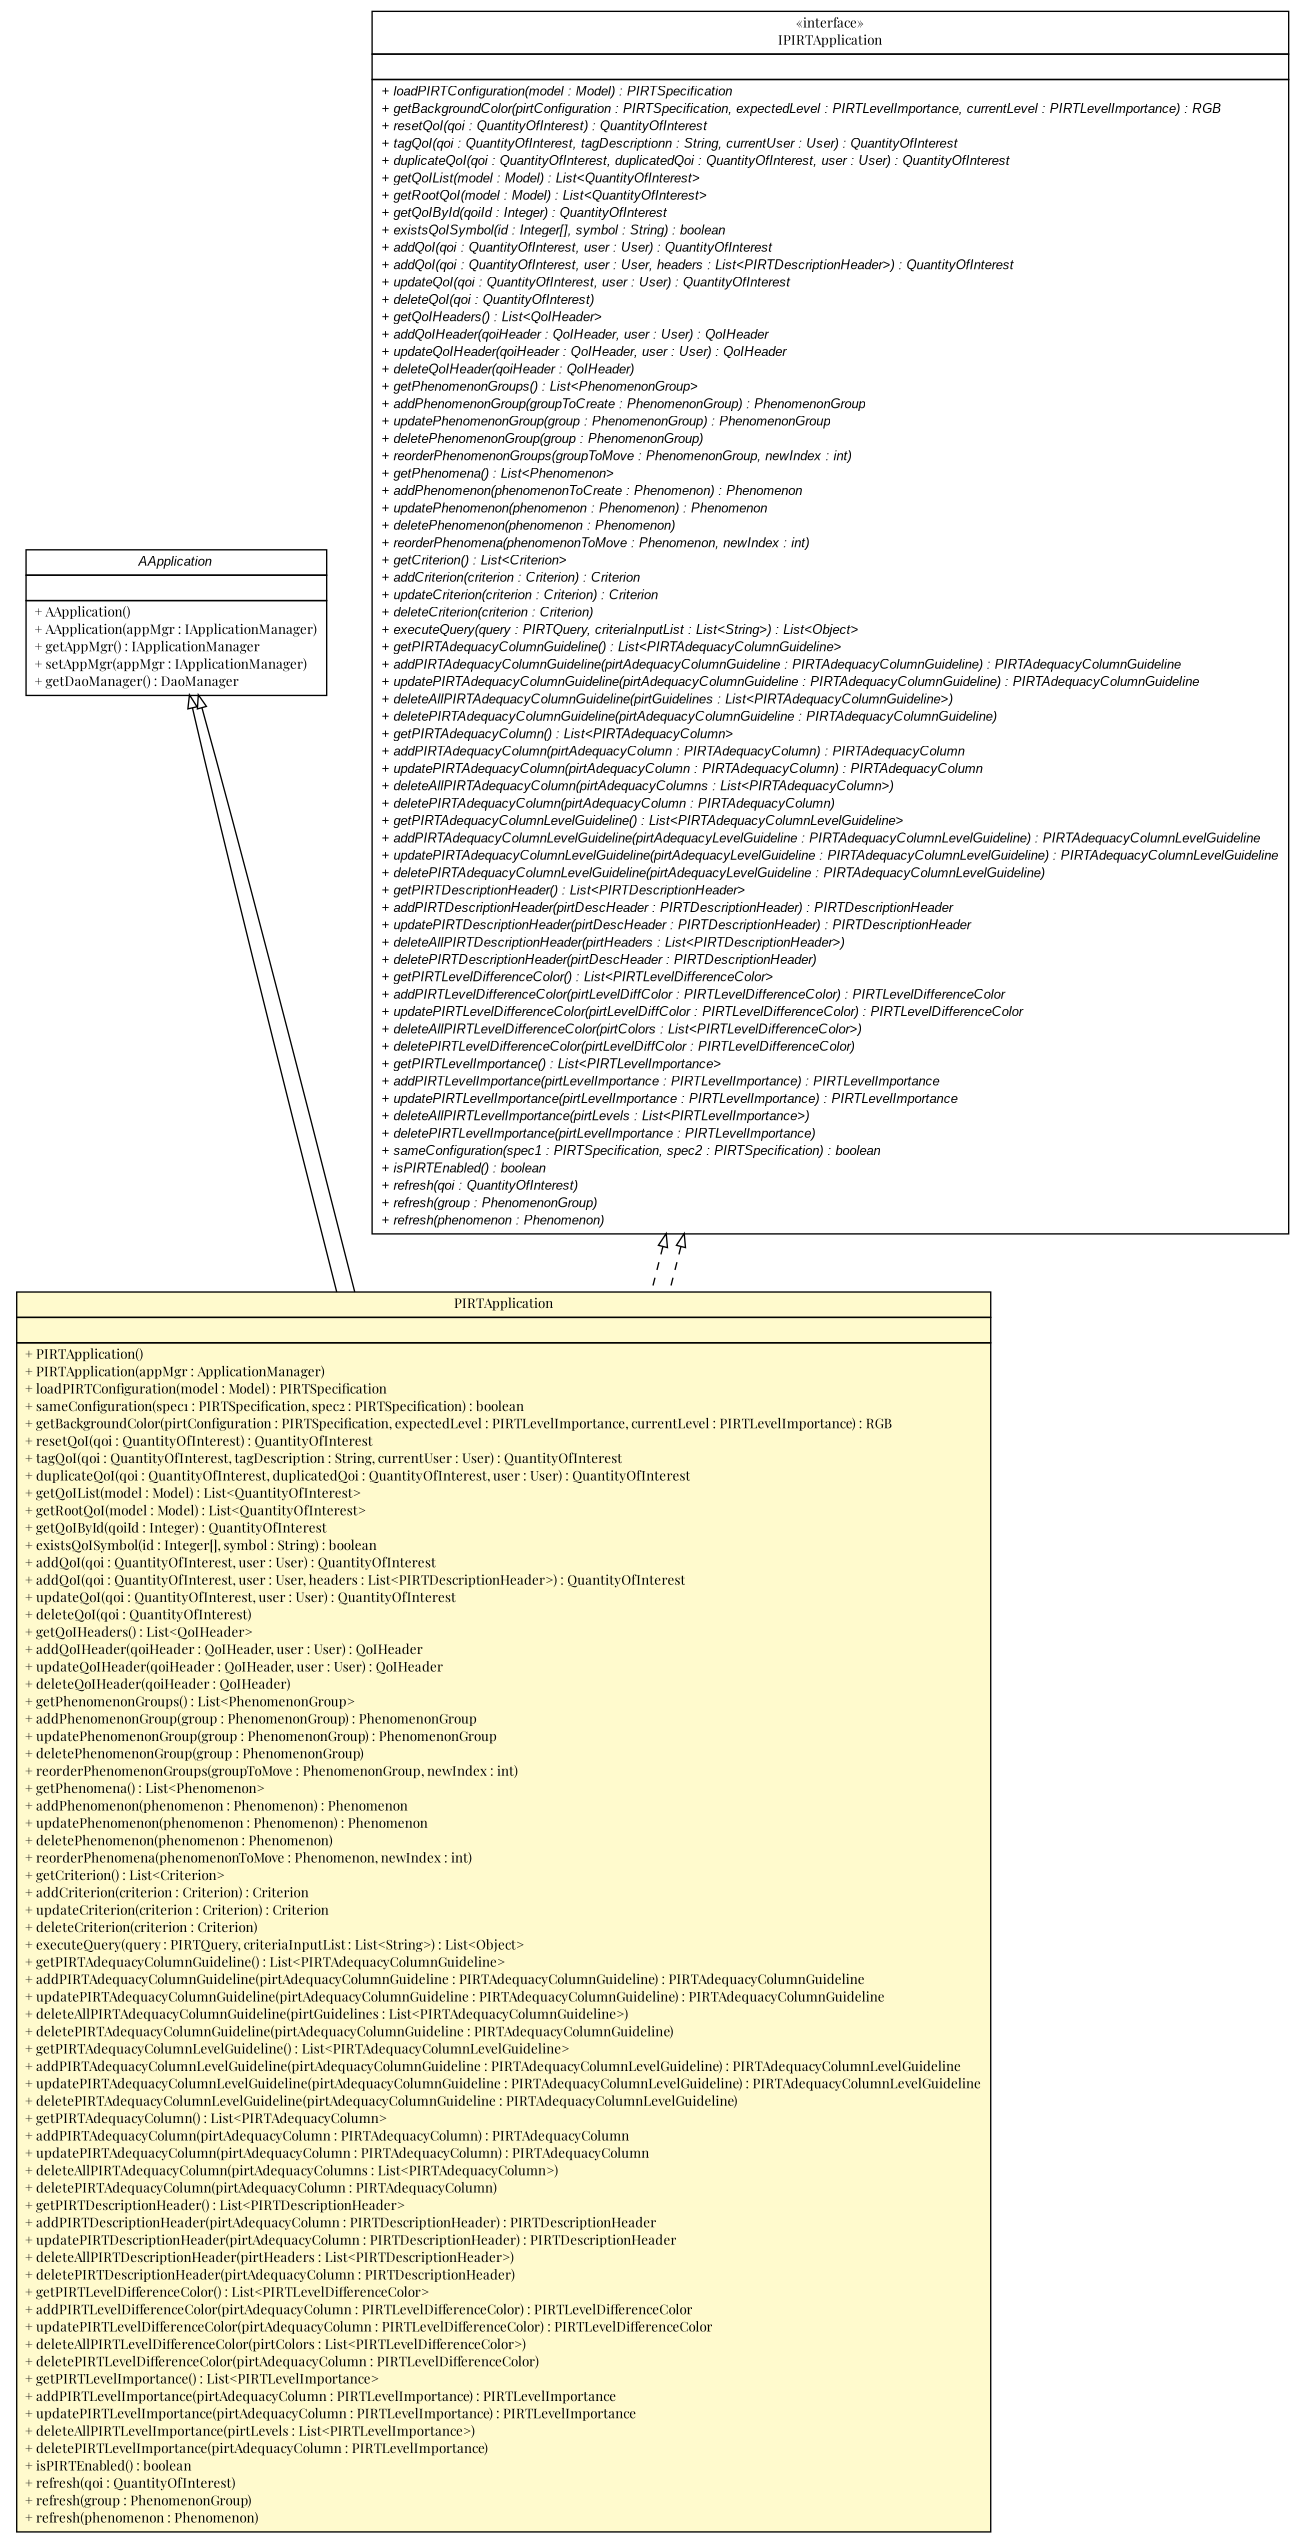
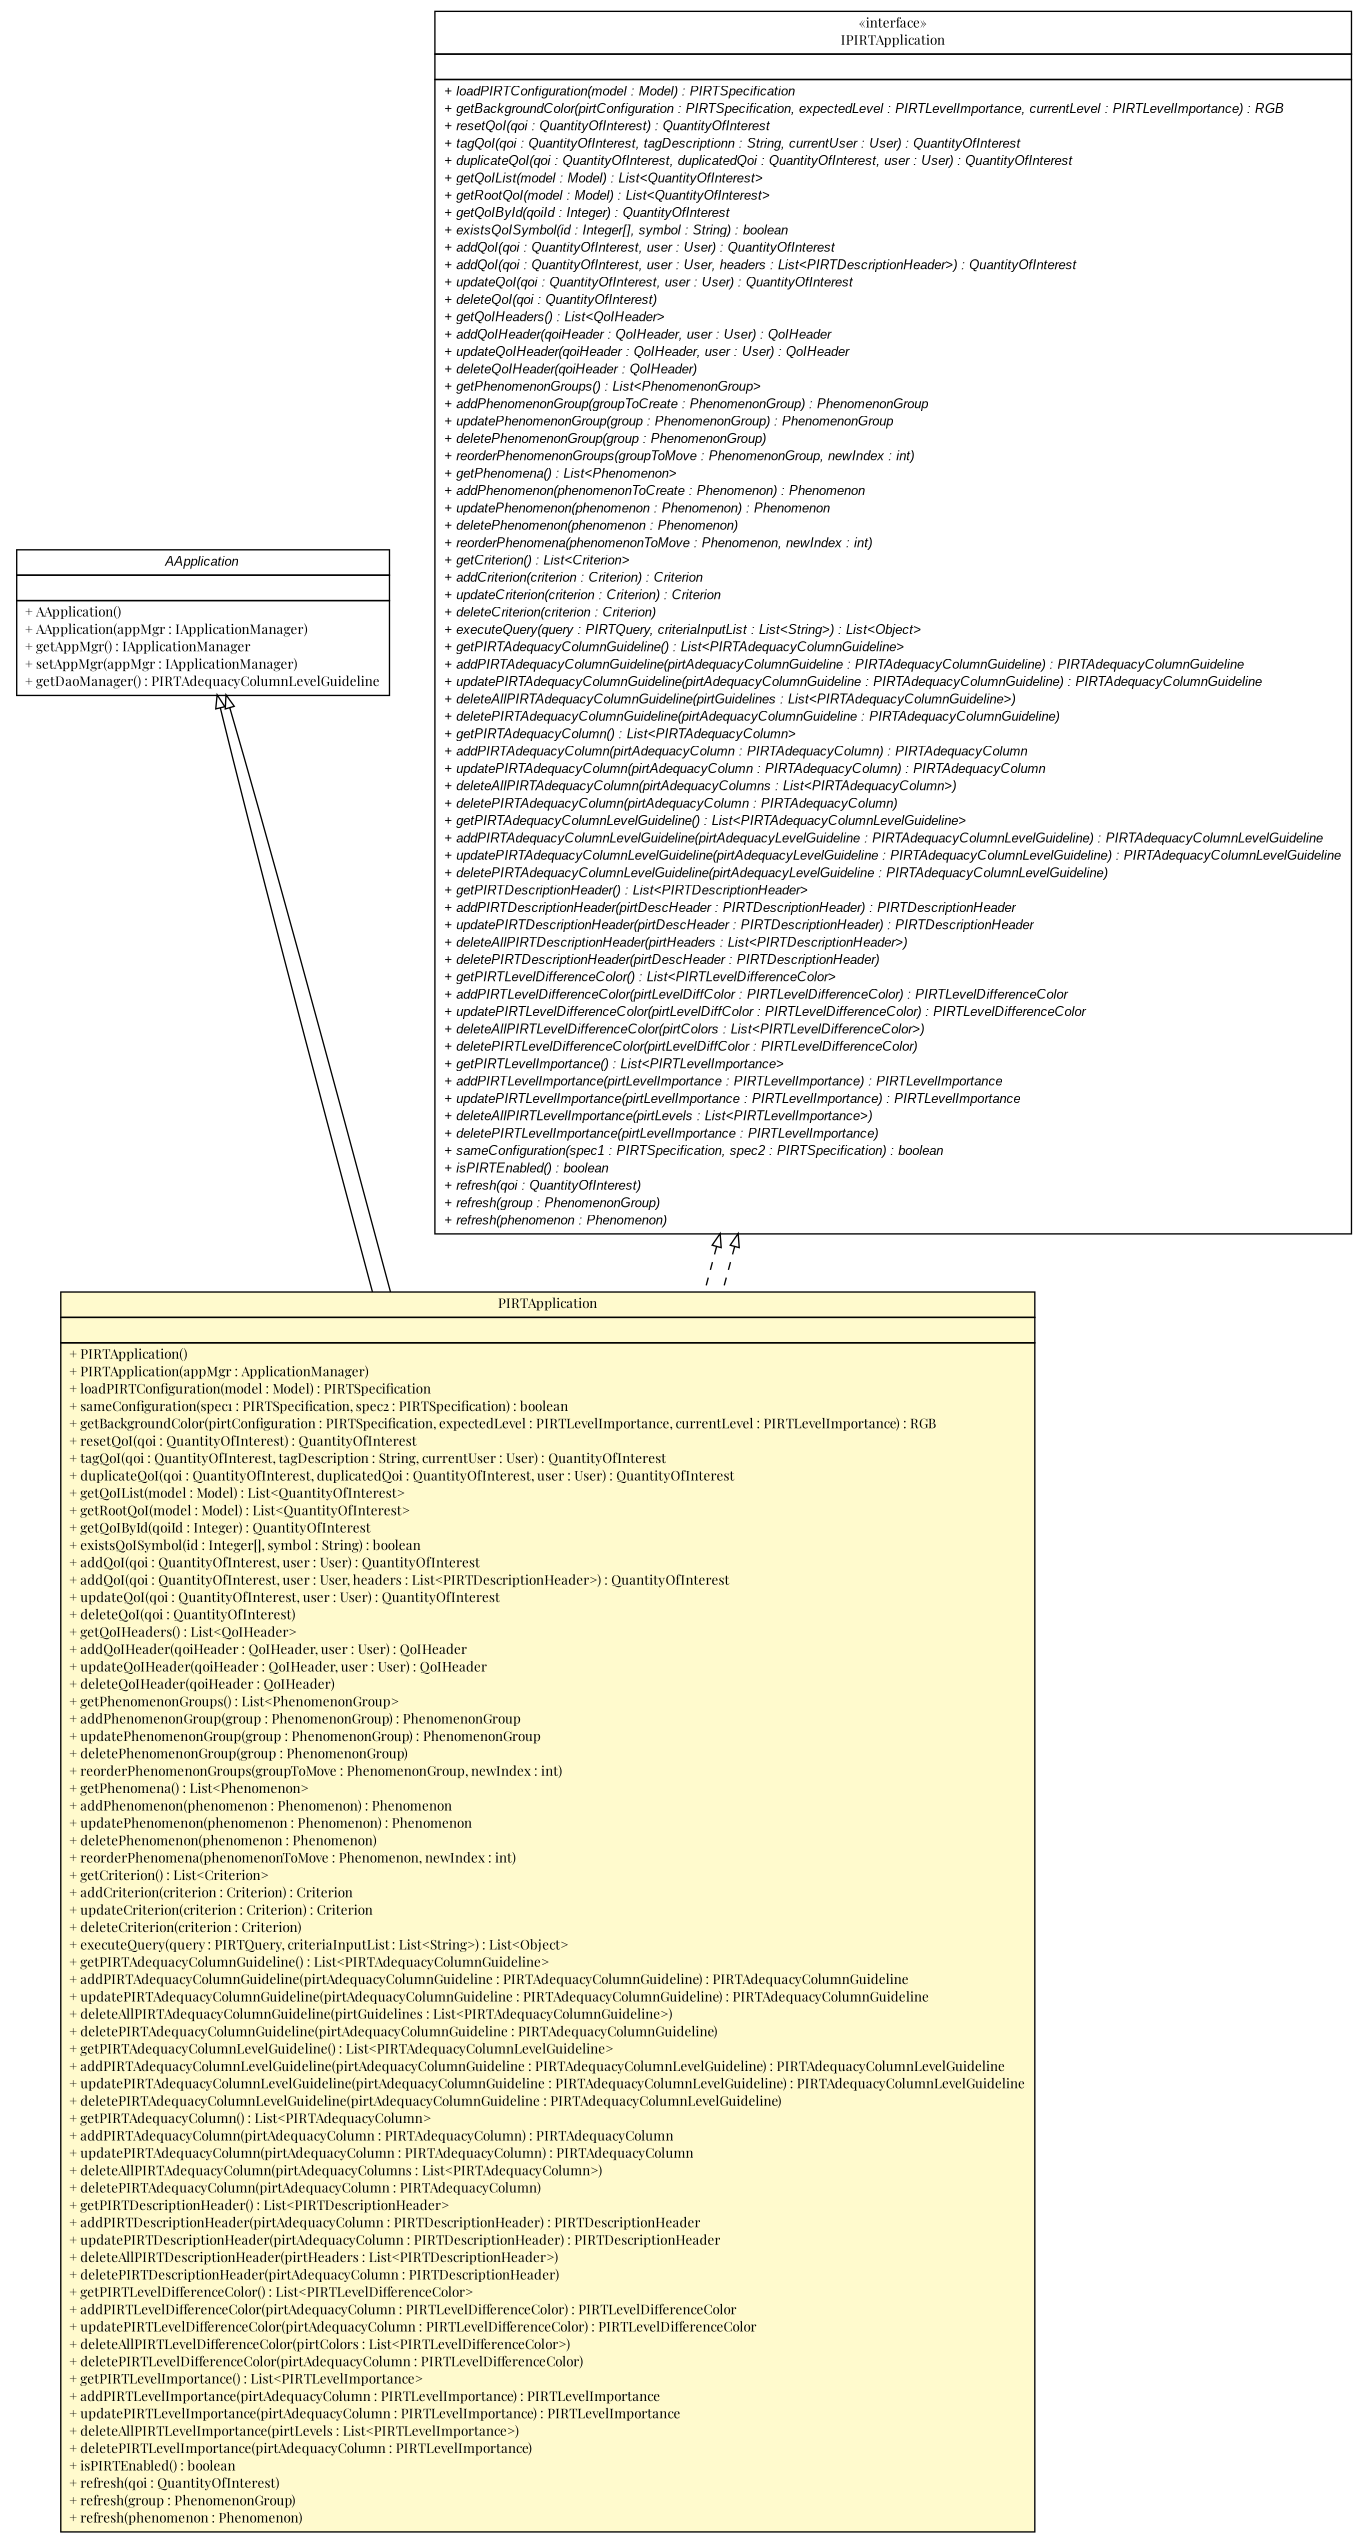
node "AApplication": text "+ getDaoManager() : DaoManager" -> "+ getDaoManager() : PIRTAdequacyColumnLevelGuideline"
